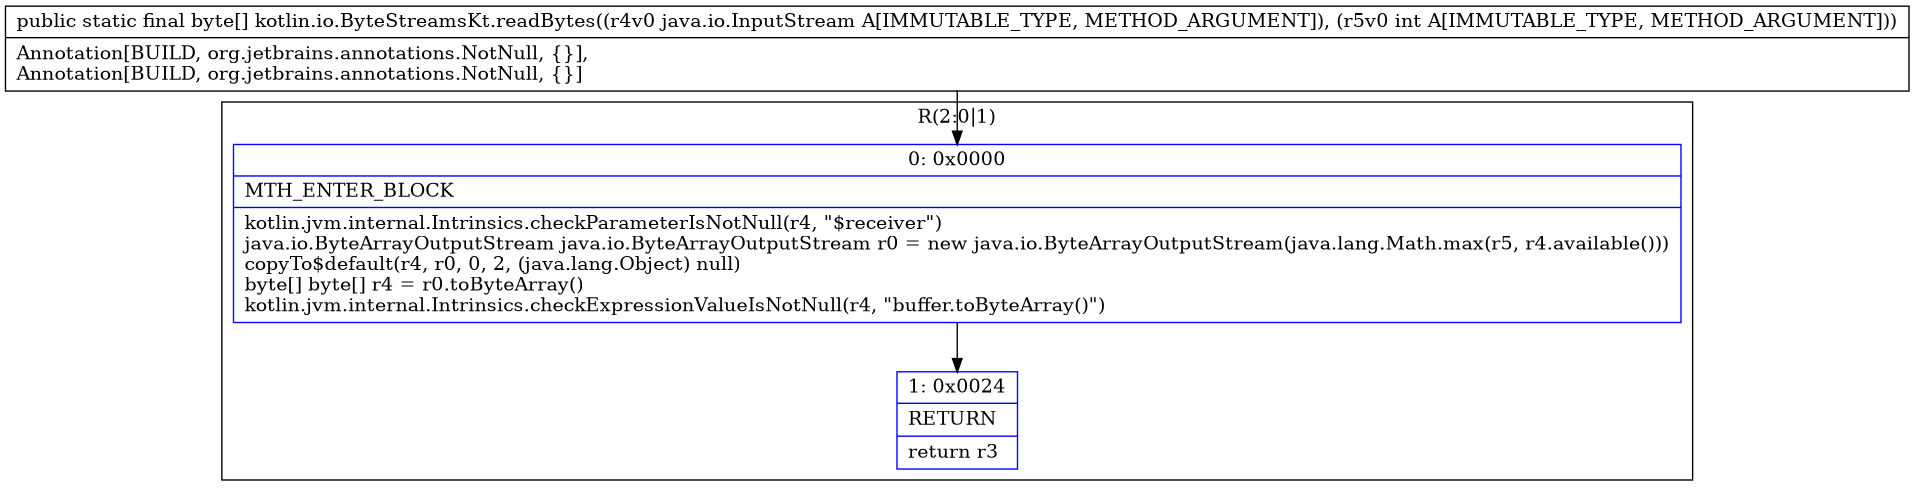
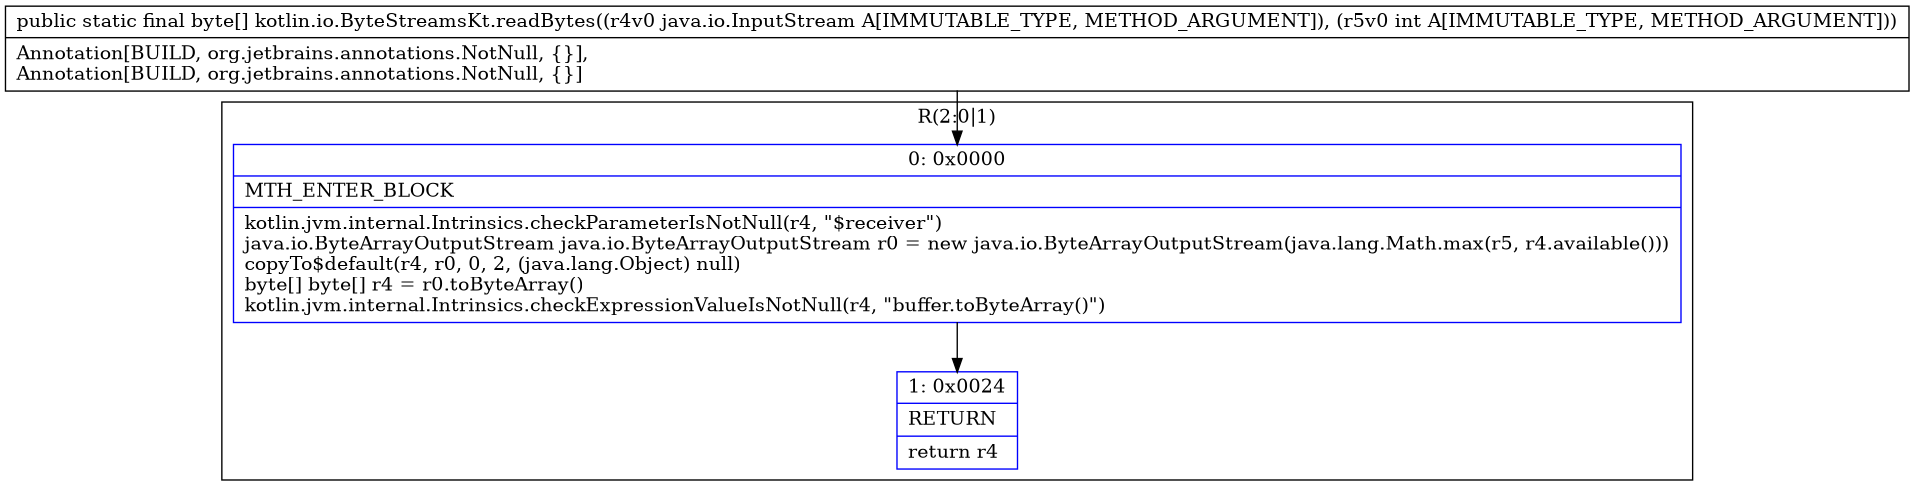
node "1: 0x0024": text "return r3" -> "return r4"
